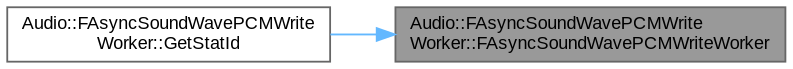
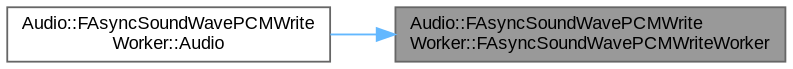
node "Audio::FAsyncSoundWavePCMWrite Worker::GetStatId": label "Audio::FAsyncSoundWavePCMWrite Worker::GetStatId" -> "Audio::FAsyncSoundWavePCMWrite Worker::Audio"
